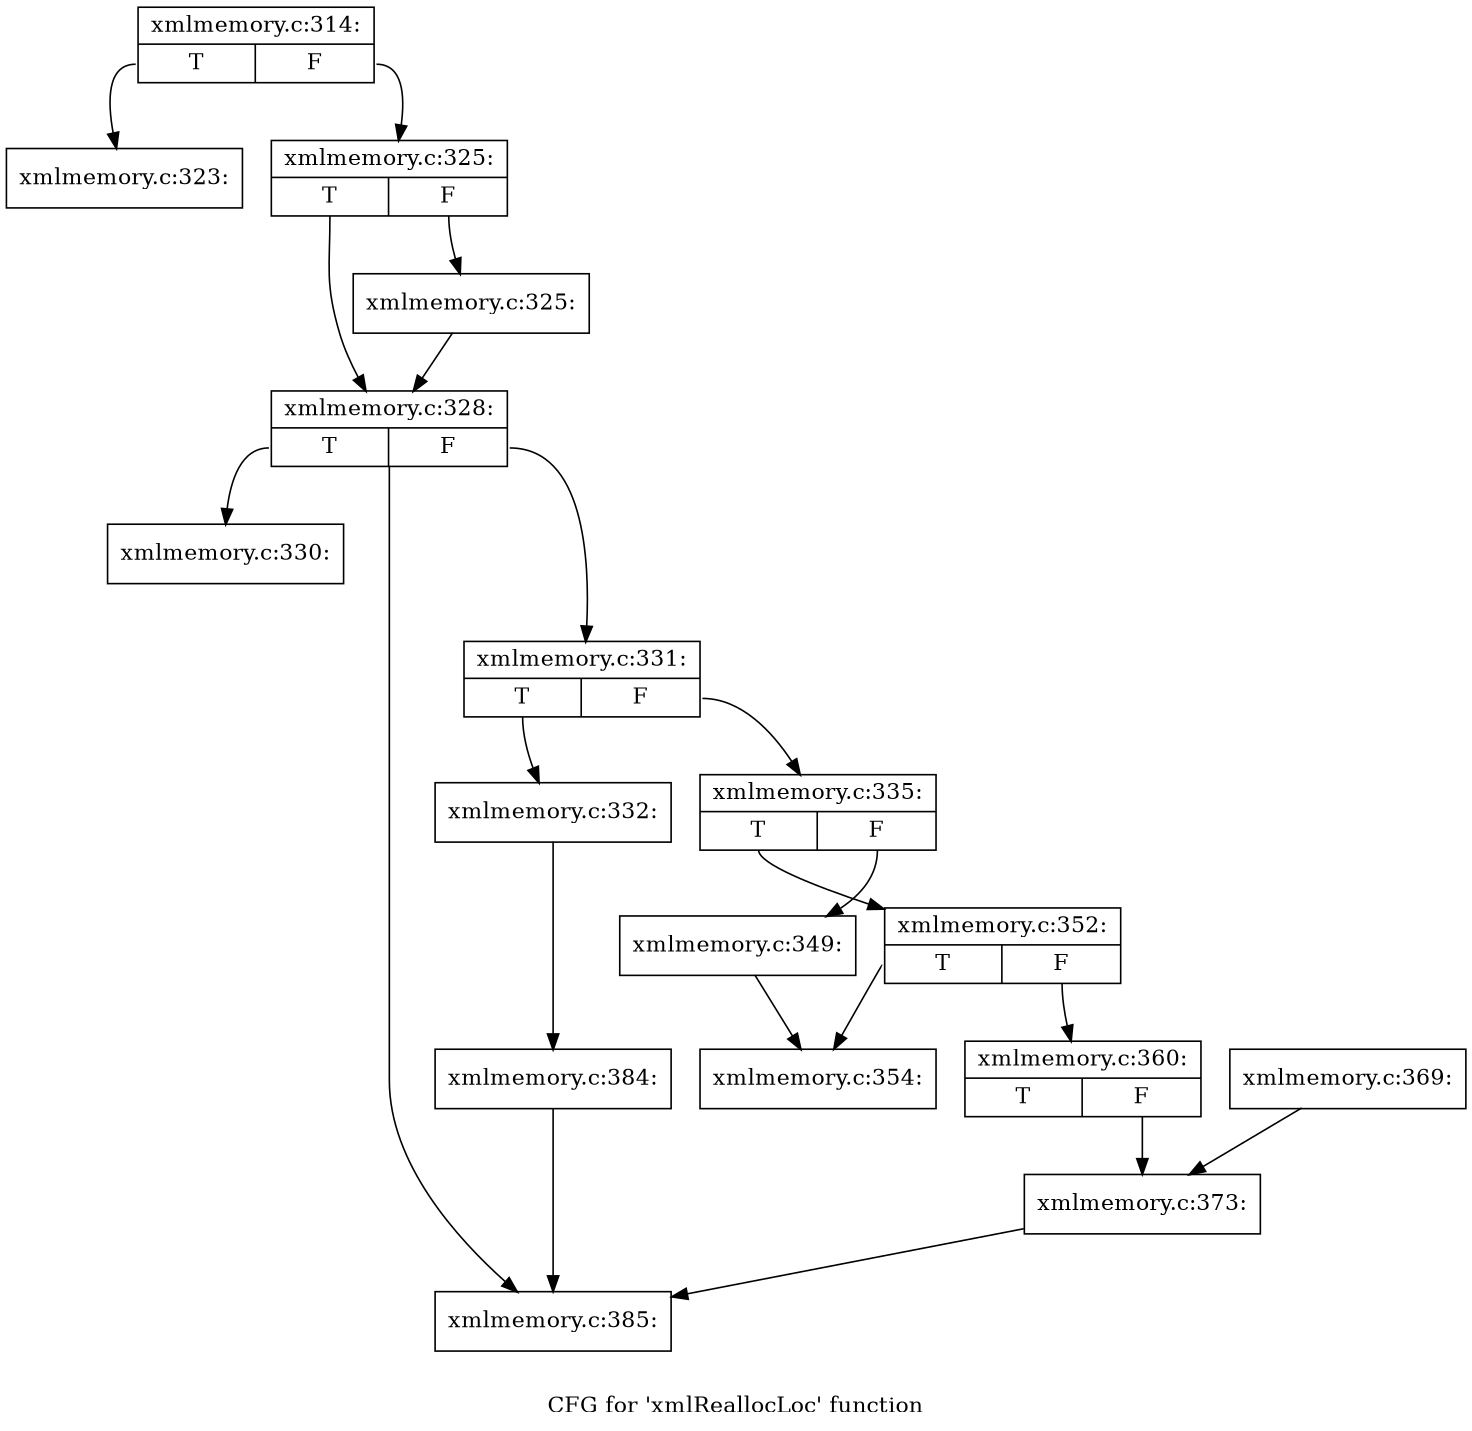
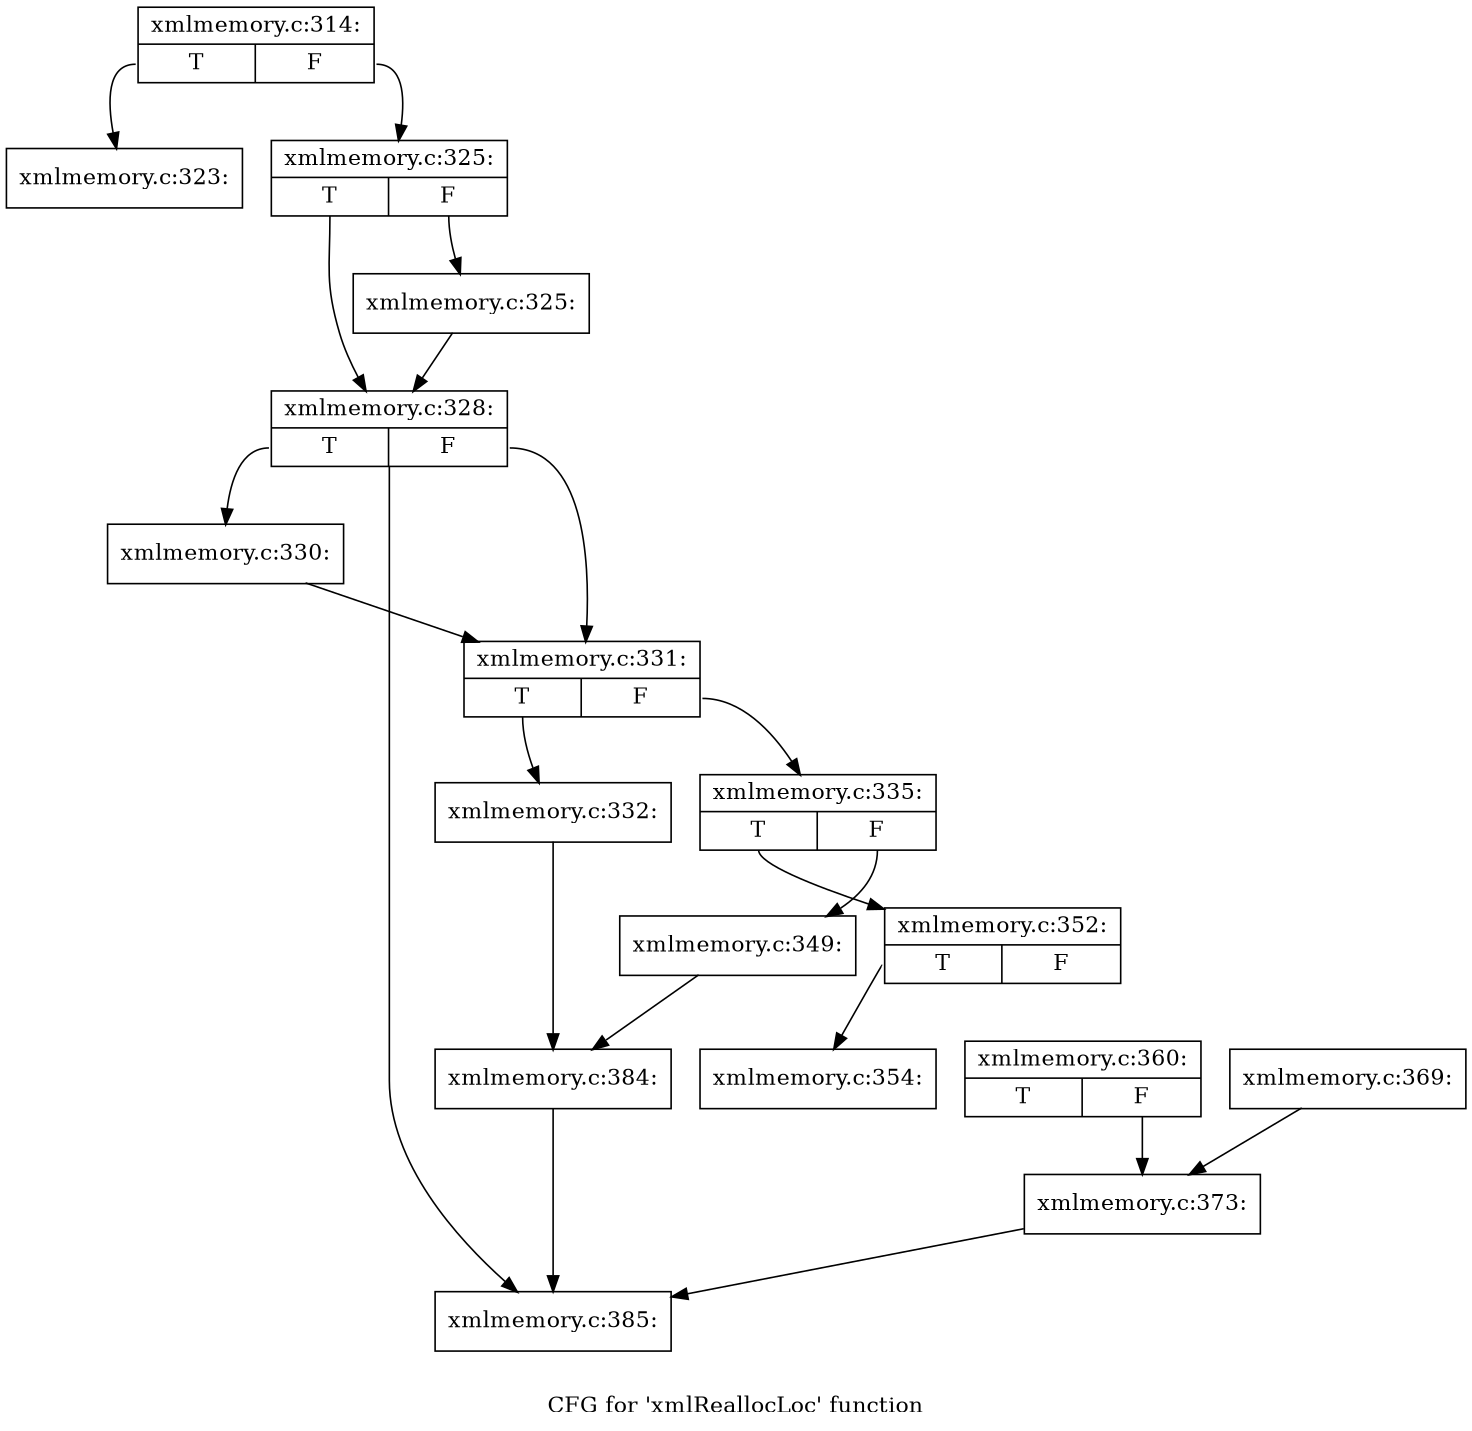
edge "xmlmemory.c:330:" -> "xmlmemory.c:331:": added
edge "xmlmemory.c:349:" -> "xmlmemory.c:354:": now "xmlmemory.c:349:" -> "xmlmemory.c:384:"
edge "xmlmemory.c:352:" -> "xmlmemory.c:360:": removed
